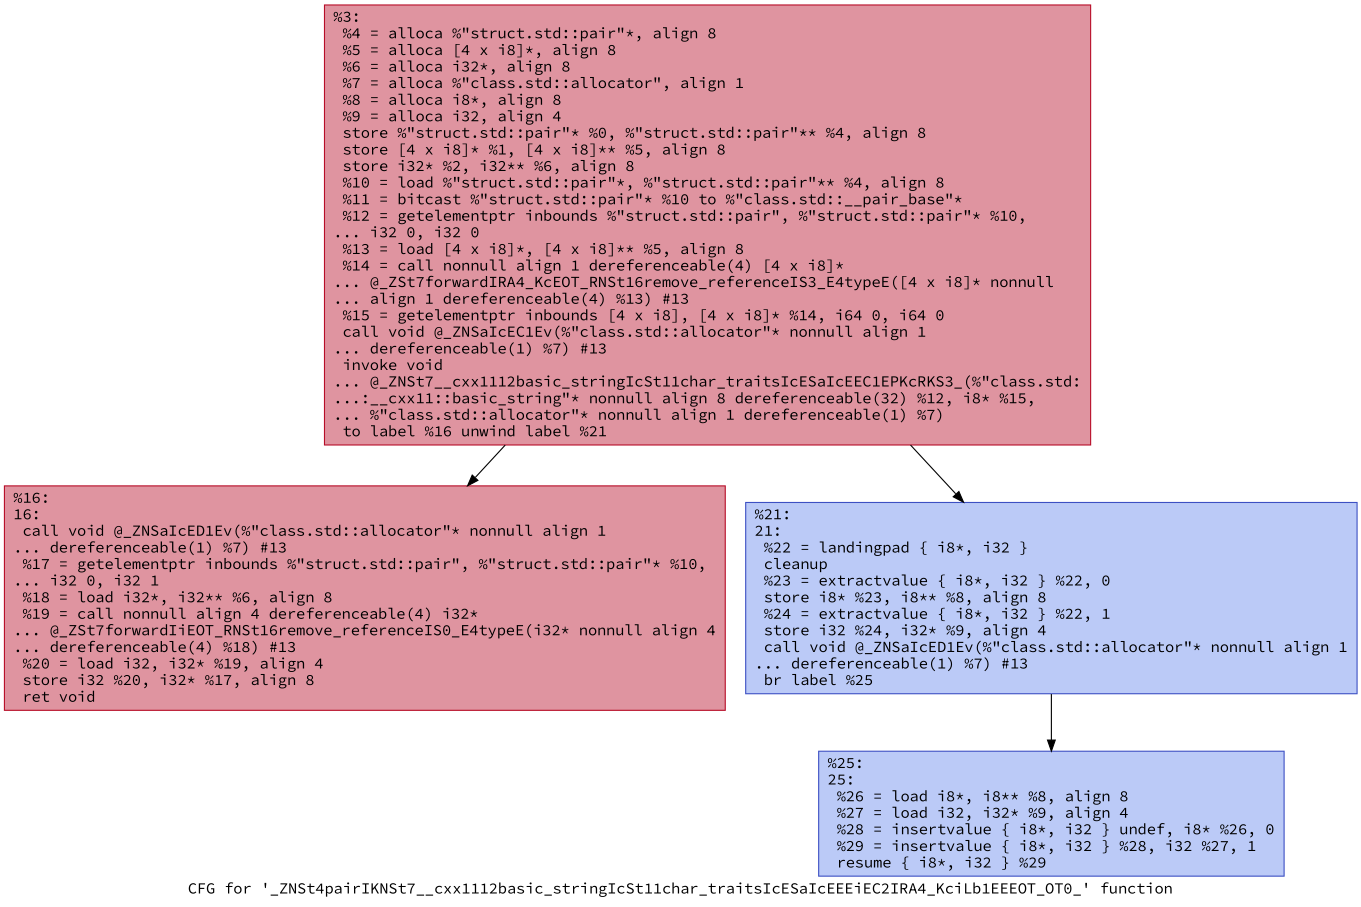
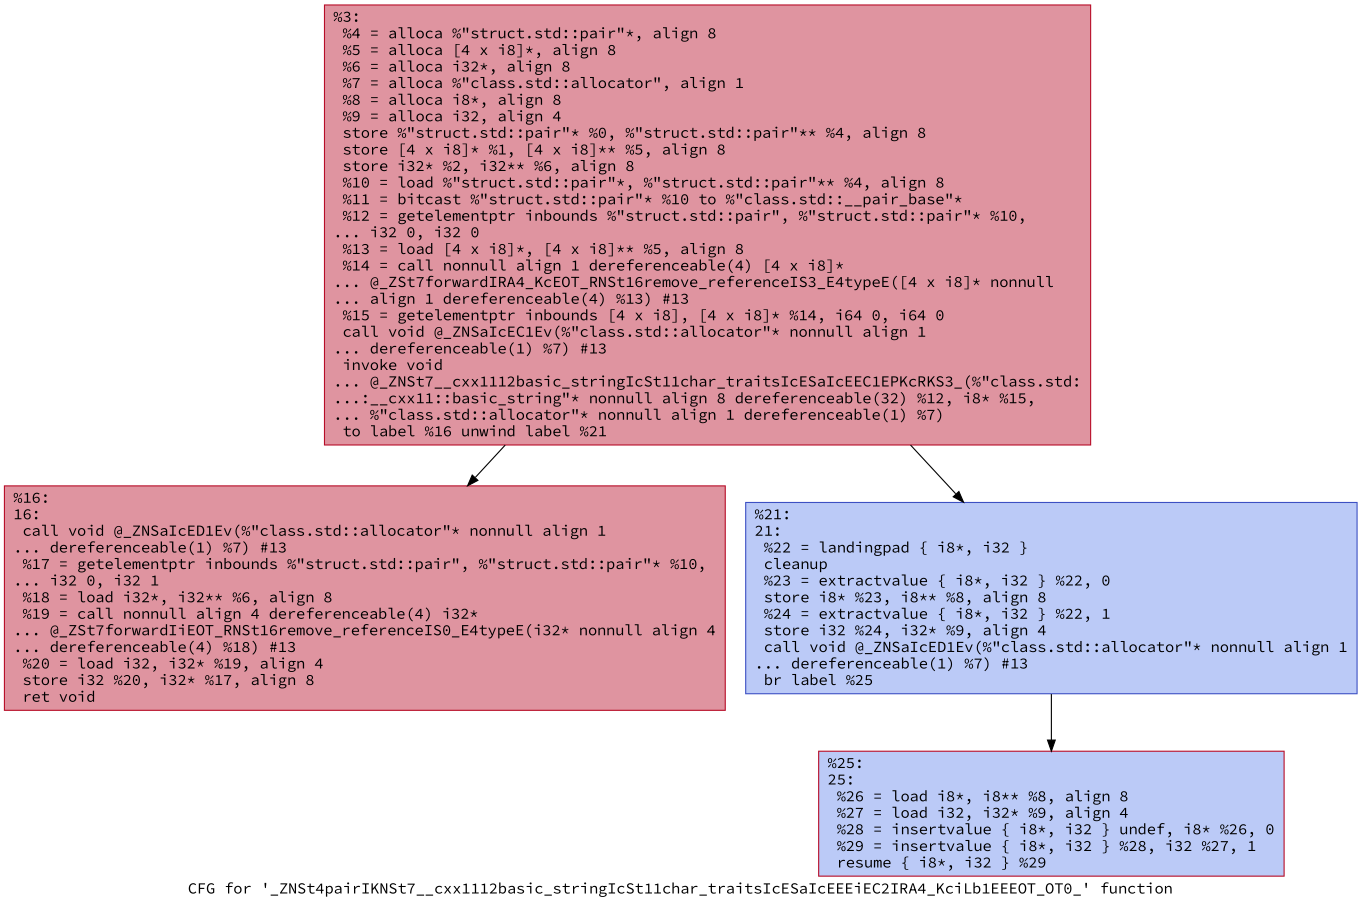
node "%25:": color #3d50c3ff -> #b70d28ff
